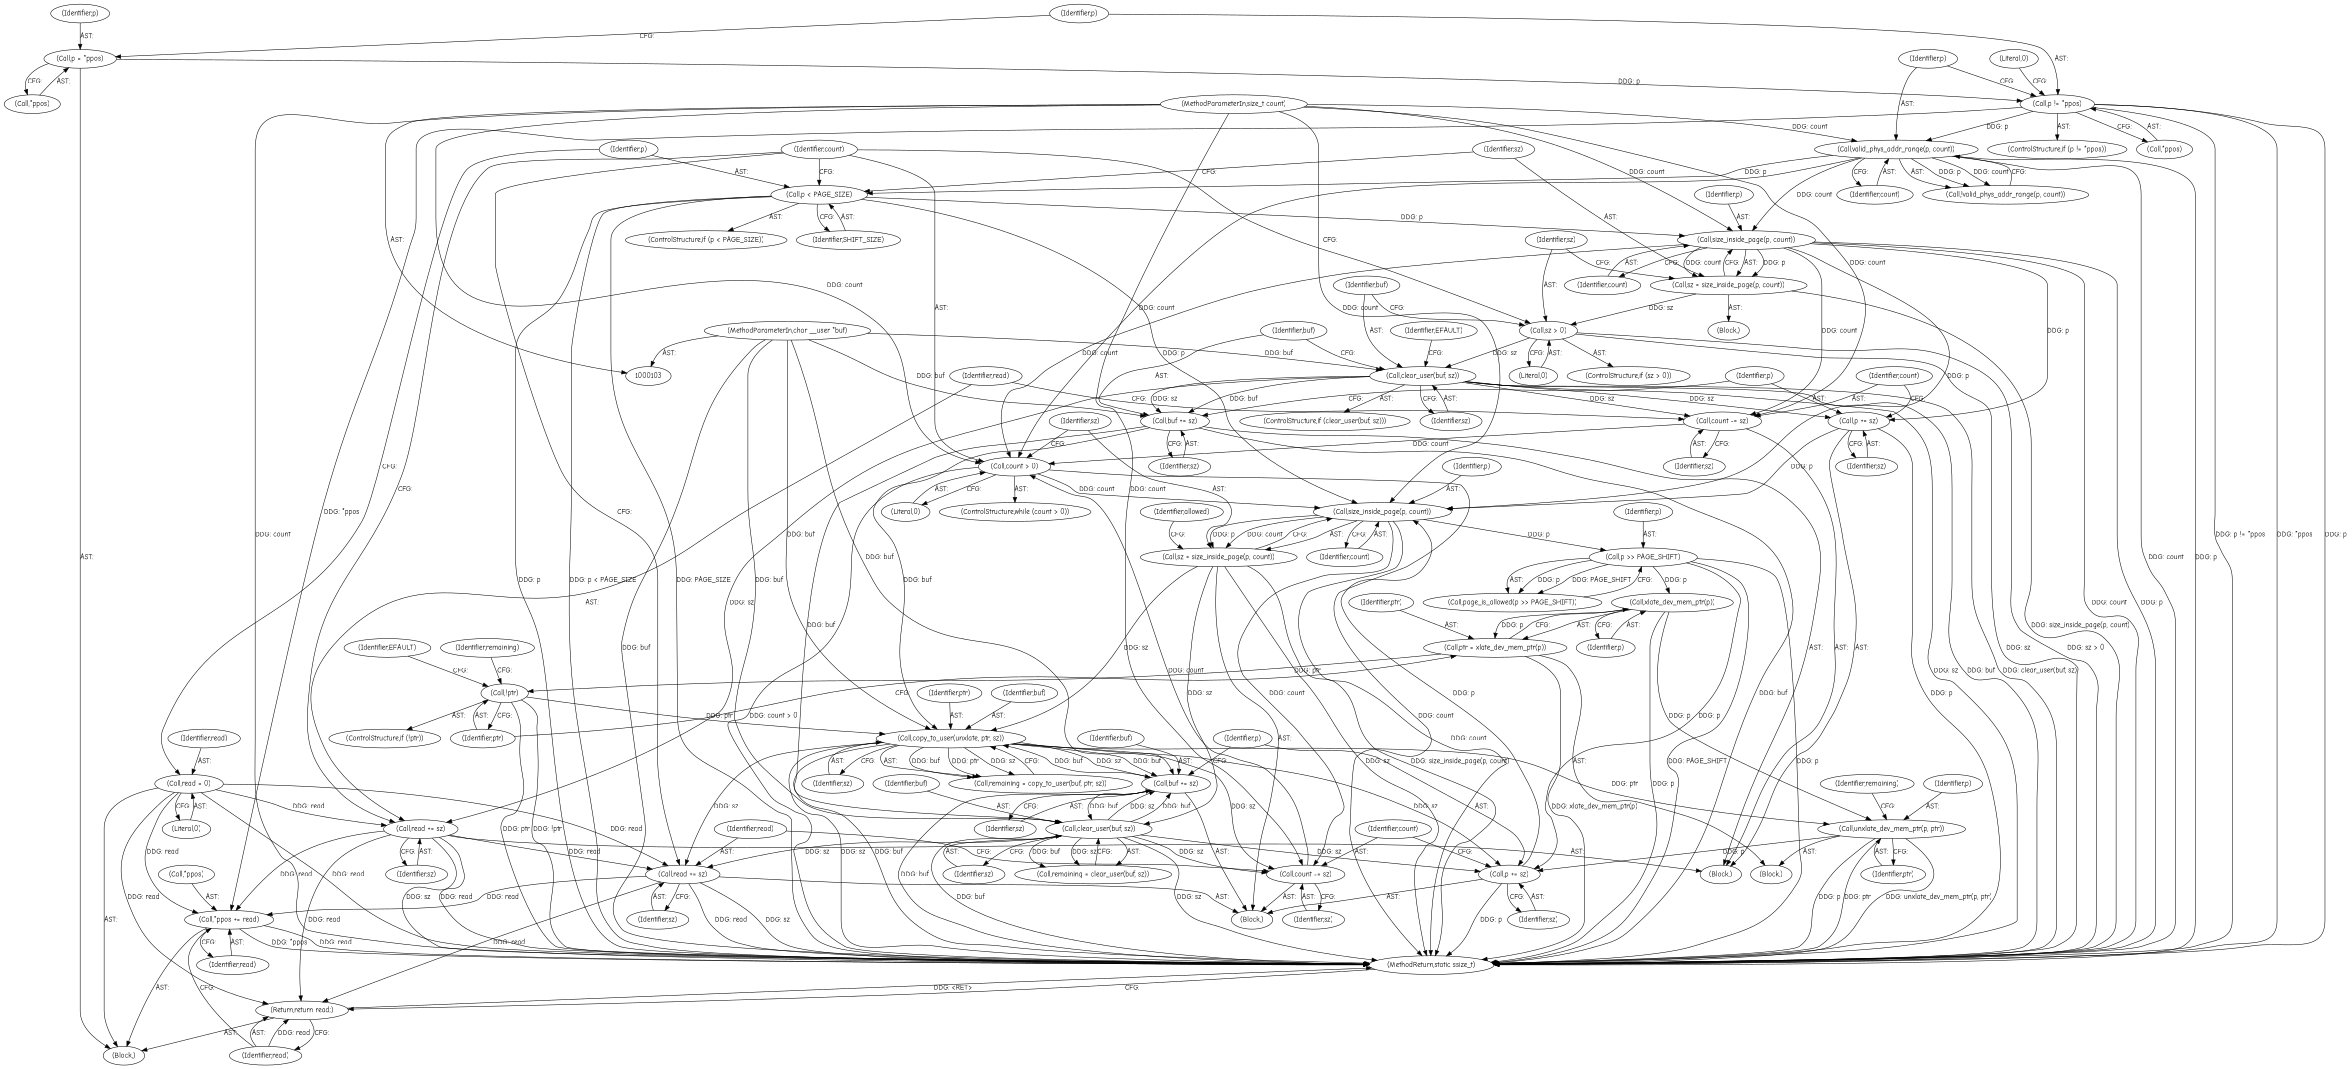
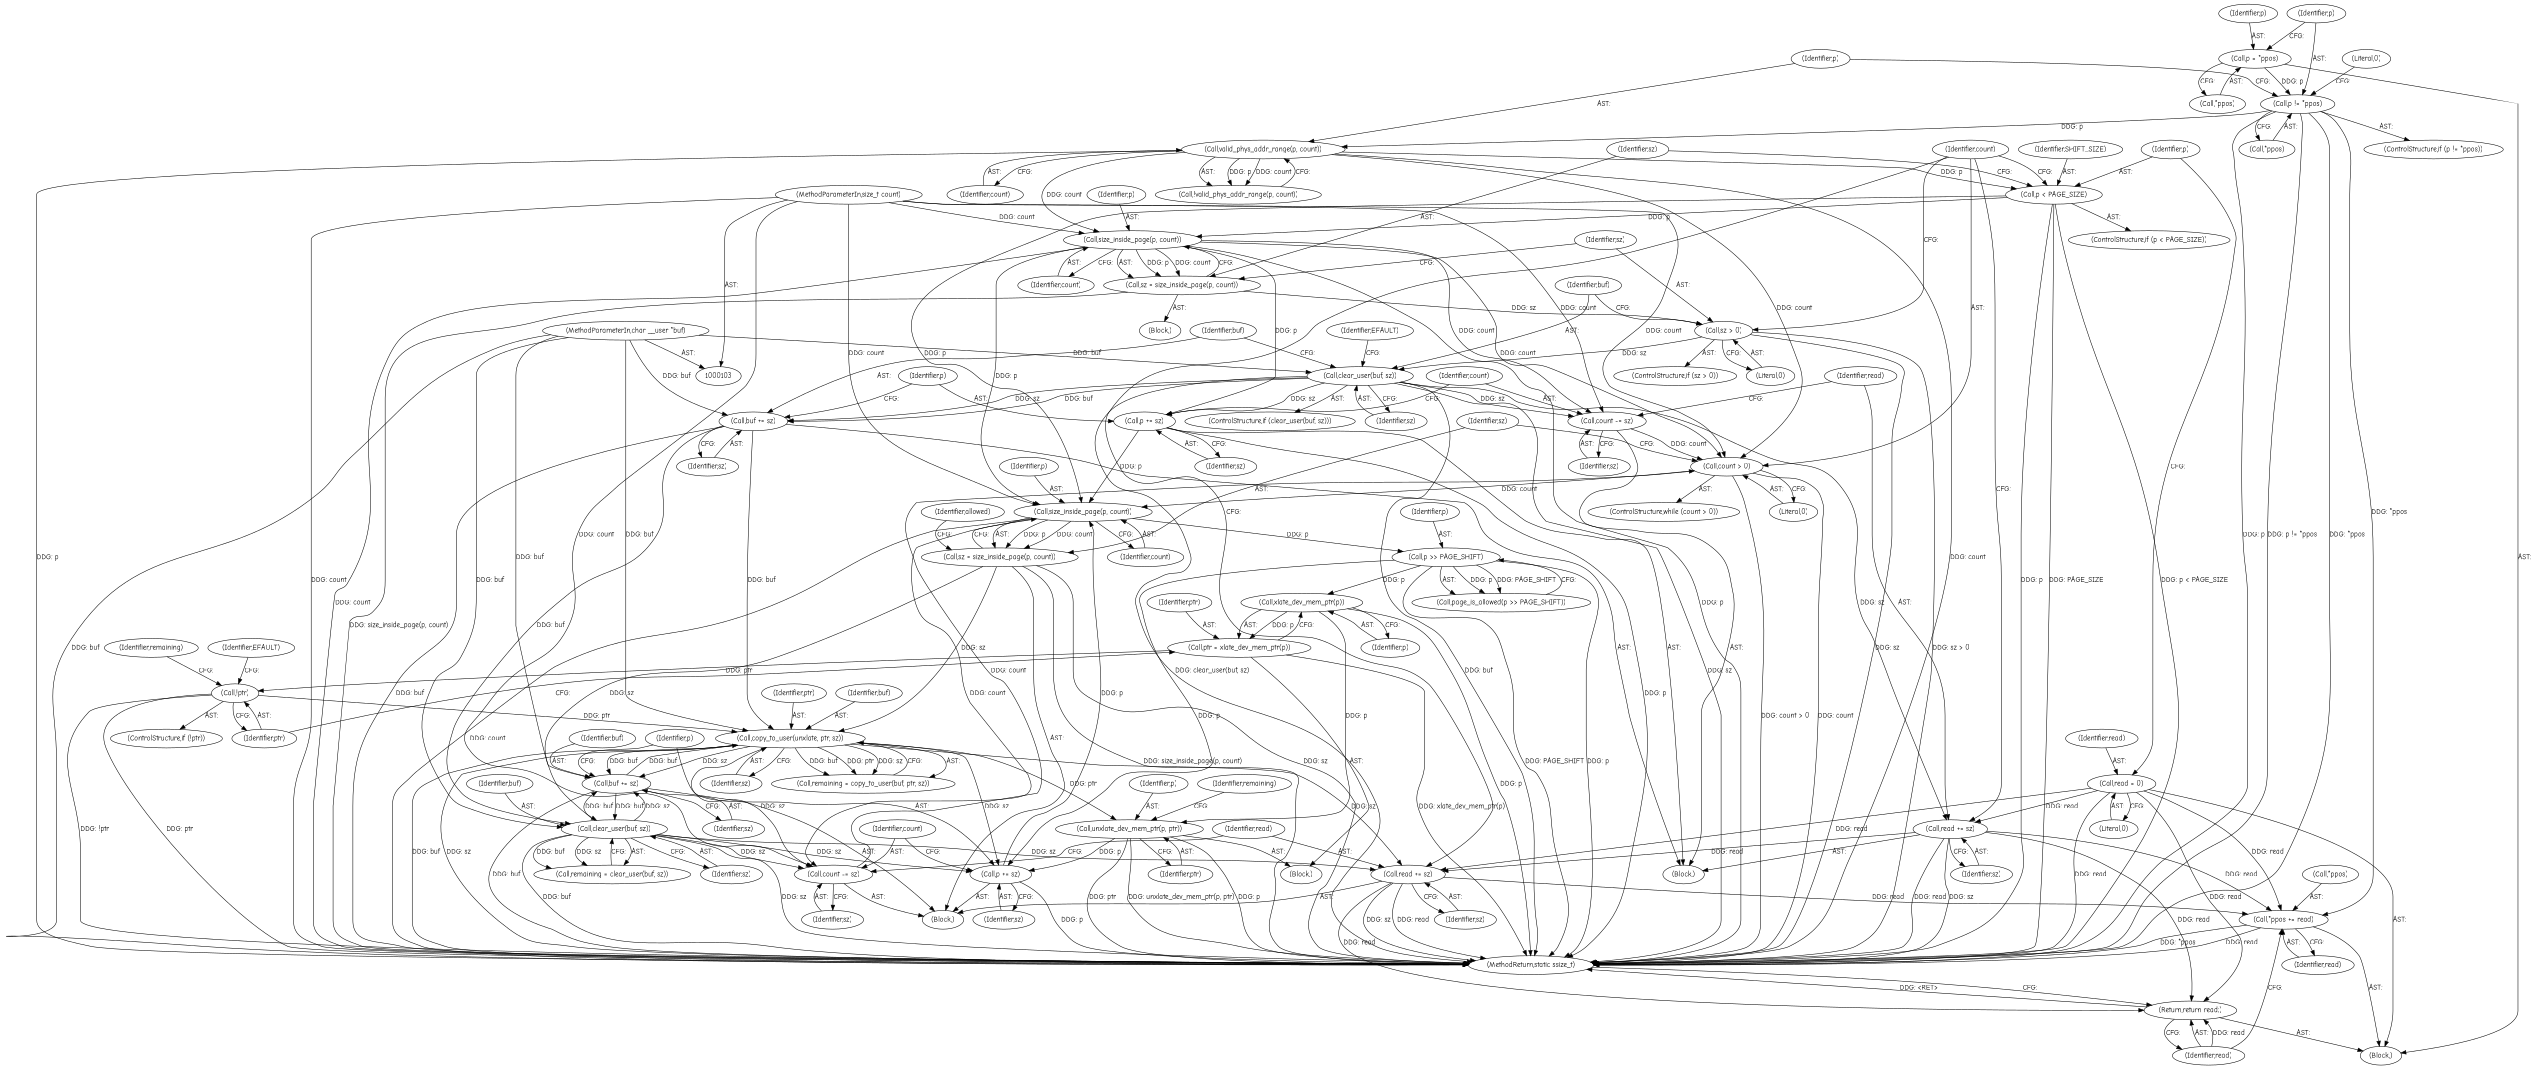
edge "(MethodParameterIn,size_t count)" -> "(Call,valid_phys_addr_range(p, count))": removed, label "DDG: count"
edge "(Call,p < PAGE_SIZE)" -> "(Identifier,SHIFT_SIZE)": removed, label "CFG:"
